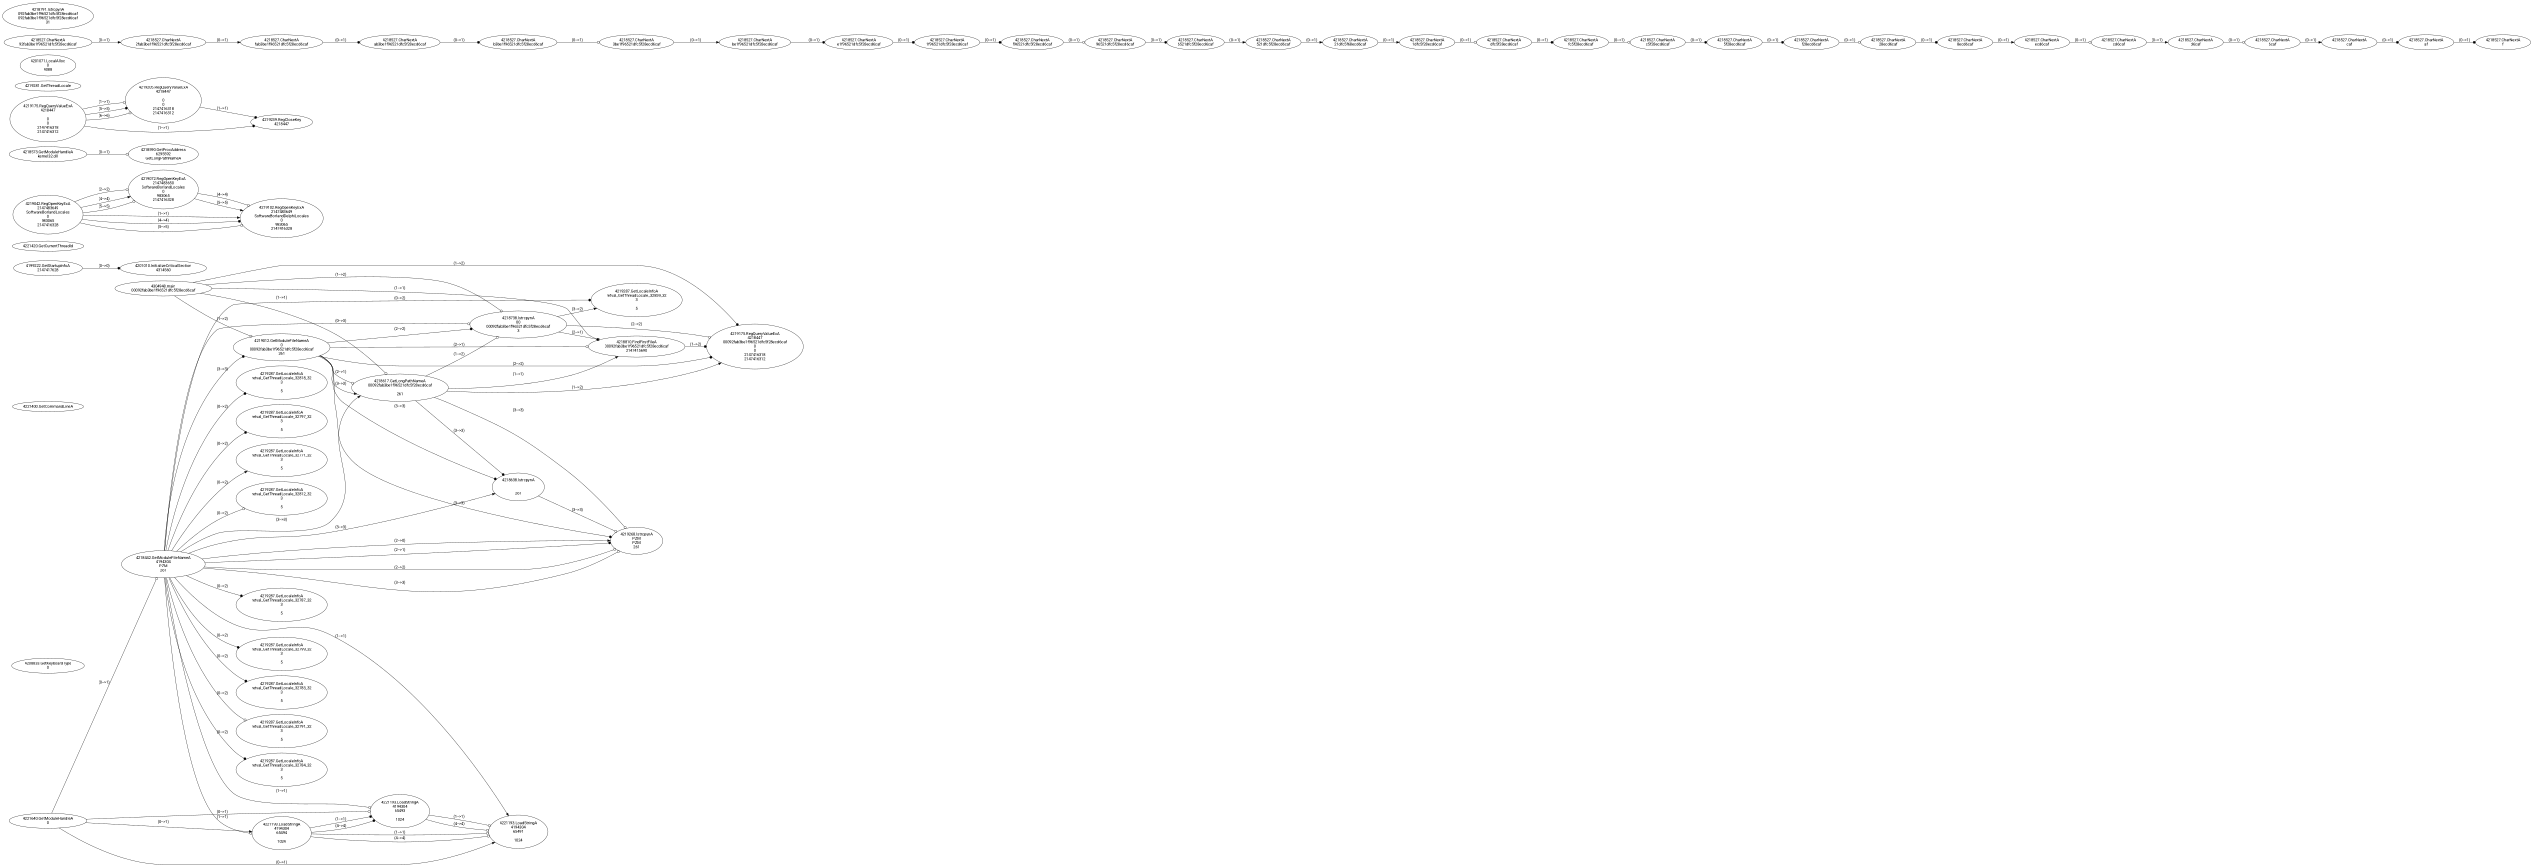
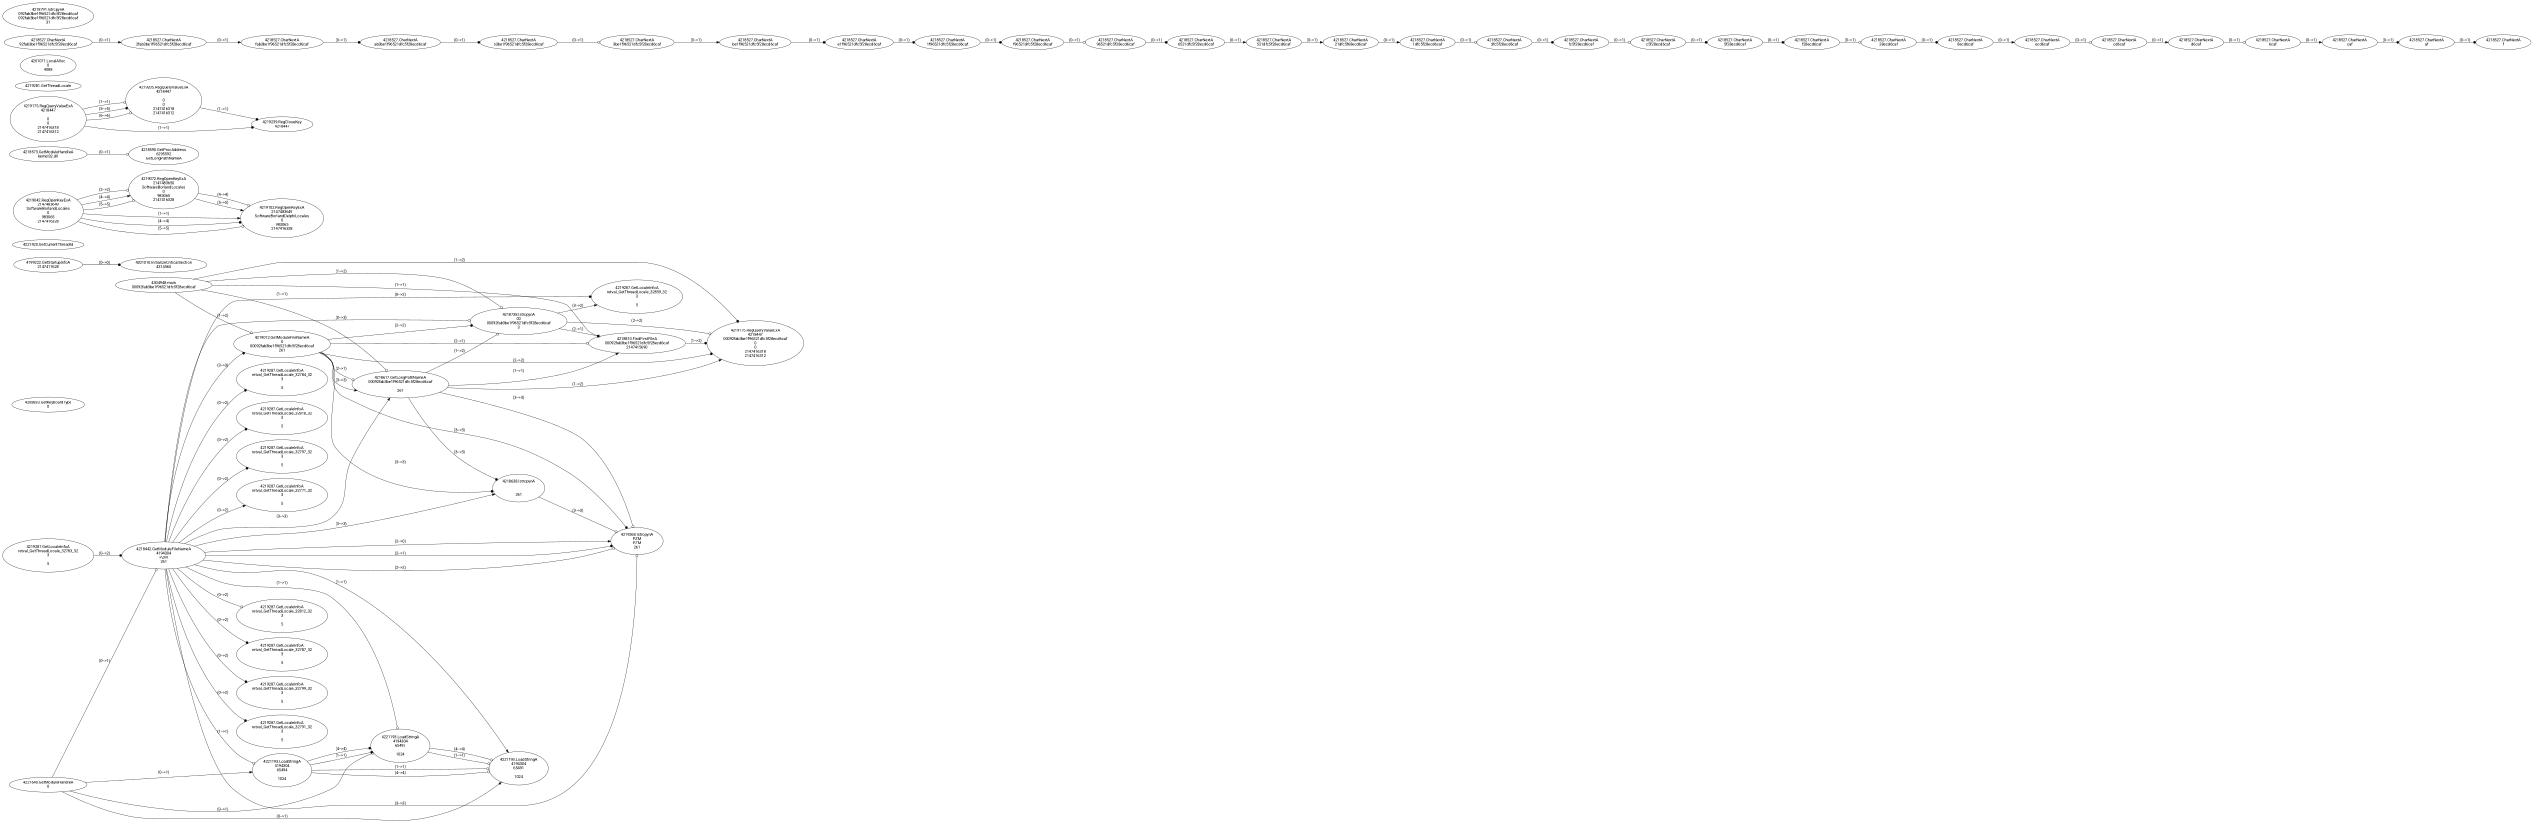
node "4221400.GetCommandLineA": removed
edge "4218442.GetModuleFileNameA 4194304 PZM 261" -> "4219287.GetLocaleInfoA retval_GetThreadLocale_32783_32 3 5": reversed
edge "4218442.GetModuleFileNameA 4194304 PZM 261" -> "4219287.GetLocaleInfoA retval_GetThreadLocale_32791_32 3 5": arrowhead odot -> dot
